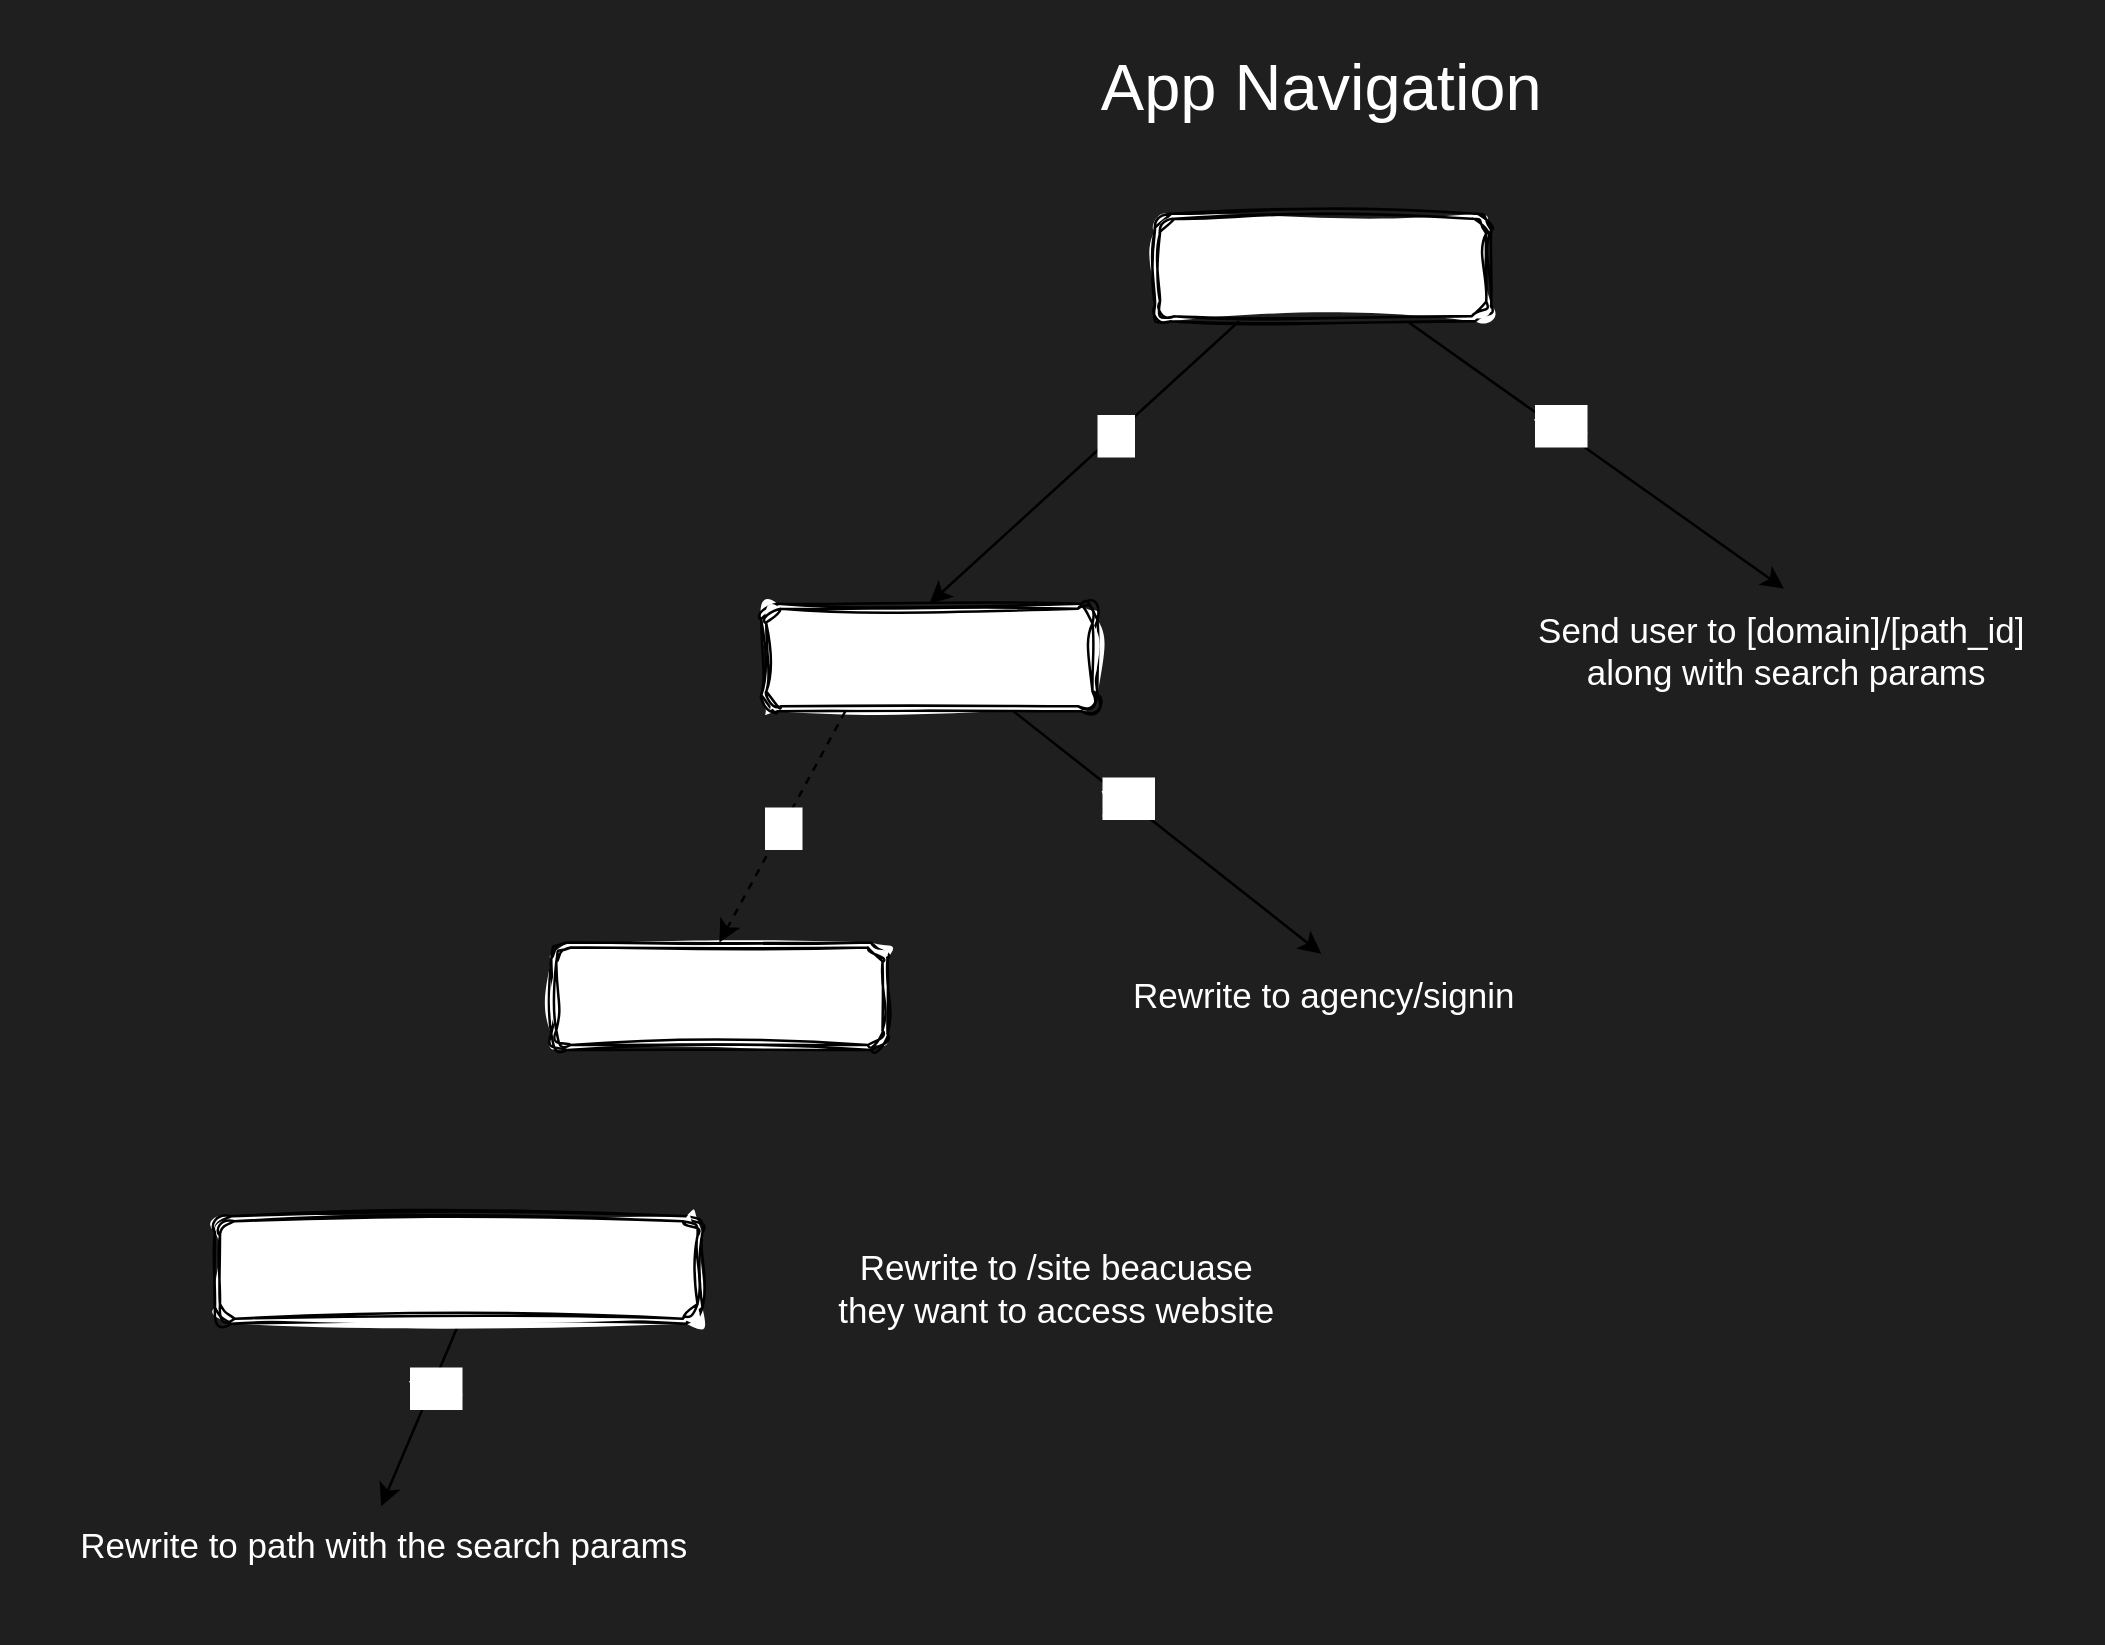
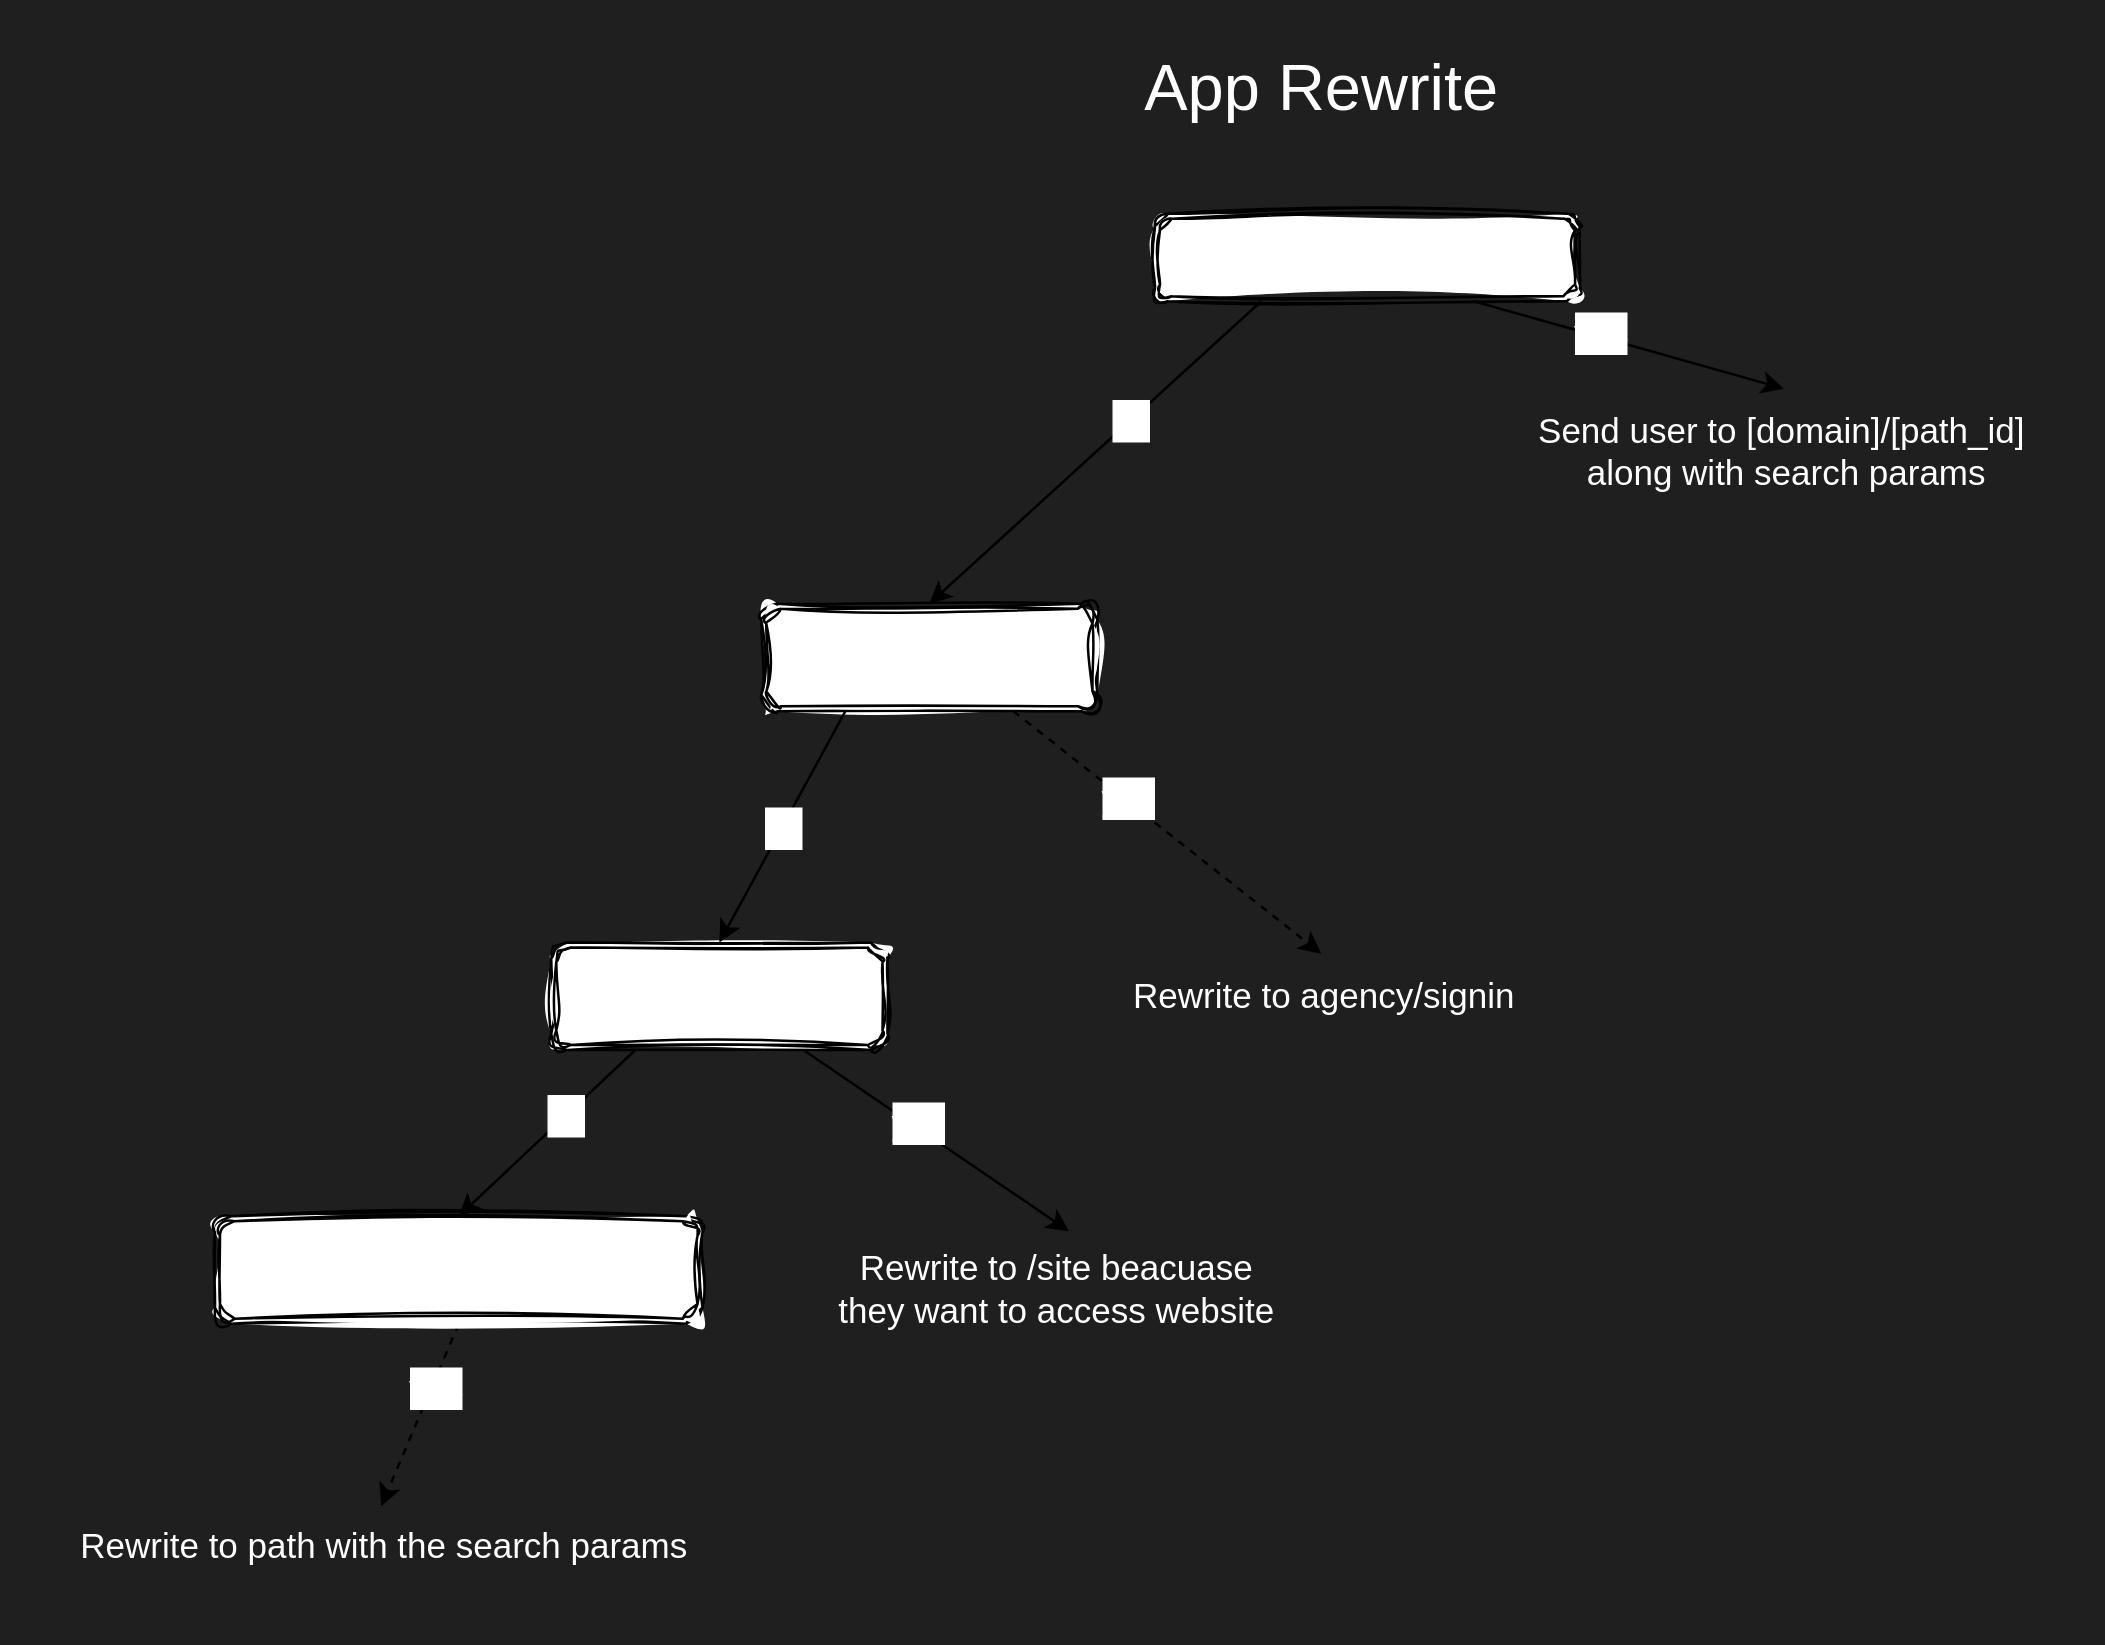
node "App Navigation": label "App Navigation" -> "App Rewrite"
node "Sub domain exists?": size 336x108 -> 425x88
node "Send user to [domain]/[path_id] along with search params": moved (1781, 651) -> (1781, 451)
edge "Is with sign in or sign up?" -> "Is path name / or /site": style dashed -> solid
edge "Is with sign in or sign up?" -> "Rewrite to agency/signin": style solid -> dashed
edge "Is path name / or /site" -> "Trying to access Dashboard": added, label "no"
edge "Is path name / or /site" -> "Rewrite to /site beacuase they want to access website": added, label "yes"
edge "Trying to access Dashboard" -> "Rewrite to path with the search params": style solid -> dashed
